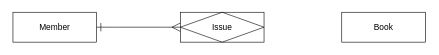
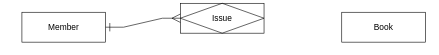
node "Member": moved (54, 27) -> (63, 27)
node "Issue": moved (222, 27) -> (222, 18)
